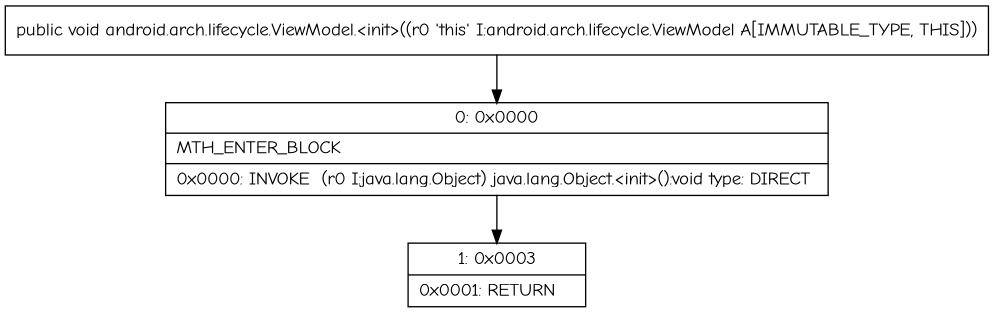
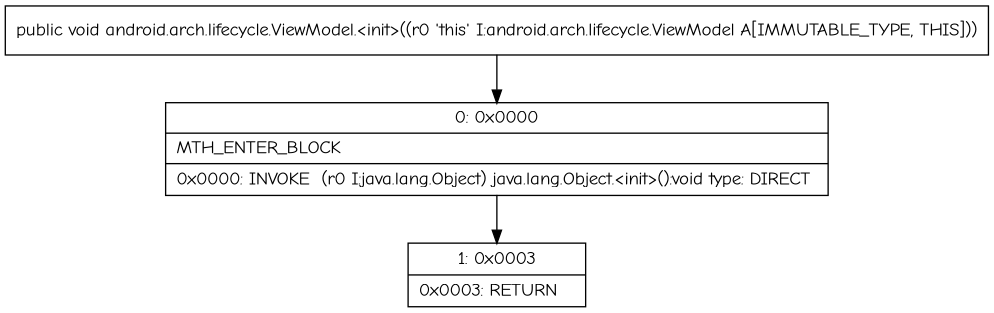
node "1: 0x0003": text "0x0001: RETURN" -> "0x0003: RETURN"
